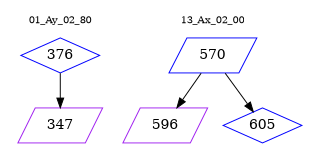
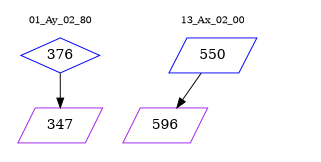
node "570": label "570" -> "550"
node "605": removed
